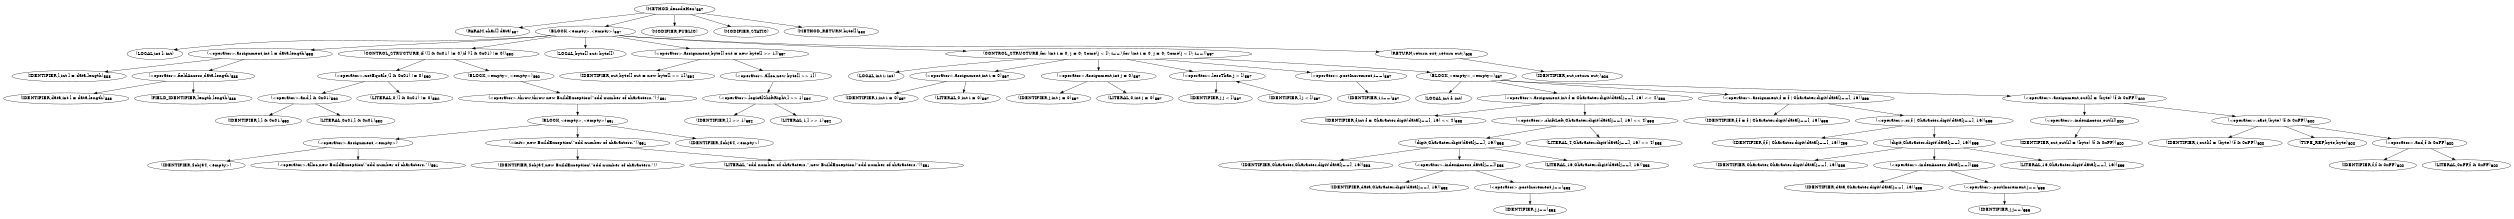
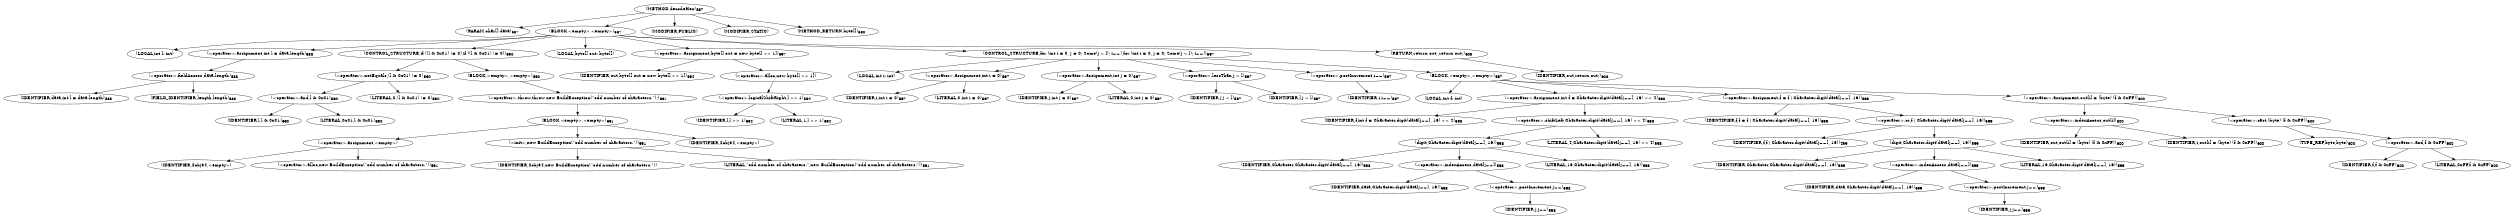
node "(<operator>.assignment,int l = data.length)": text "598" -> "588"
node "(IDENTIFIER,l,int l = data.length)": removed
edge "(IDENTIFIER,l,j < l)" -> "(<operator>.lessThan,j < l)": reversed
edge "(<operator>.cast,(byte) (f & 0xFF))" -> "(IDENTIFIER,i,out[i] = (byte) (f & 0xFF))": now "(<operator>.indexAccess,out[i])" -> "(IDENTIFIER,i,out[i] = (byte) (f & 0xFF))"
